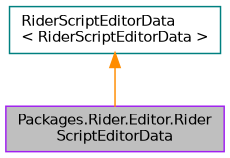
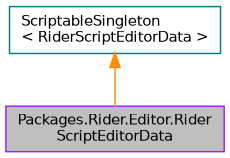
node "RiderScriptEditorData < RiderScriptEditorData >": label "RiderScriptEditorData < RiderScriptEditorData >" -> "ScriptableSingleton < RiderScriptEditorData >"
